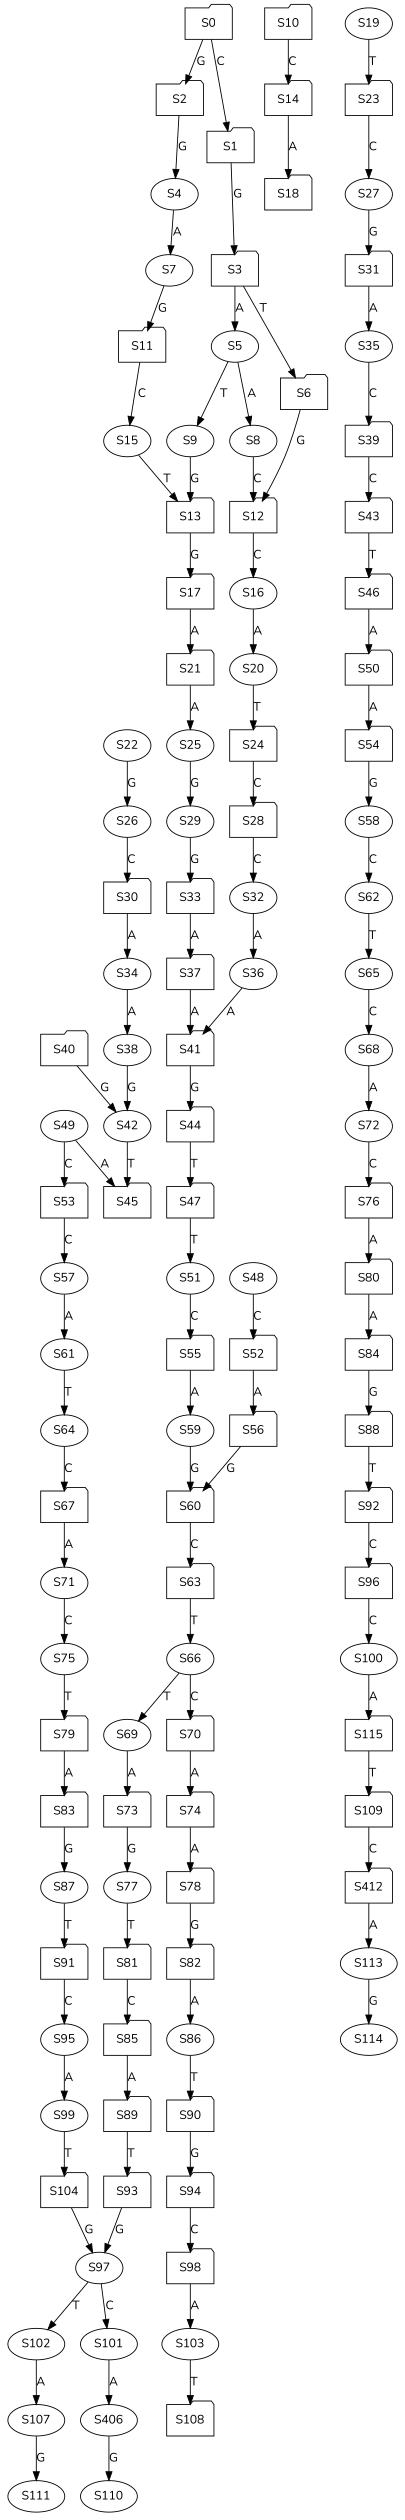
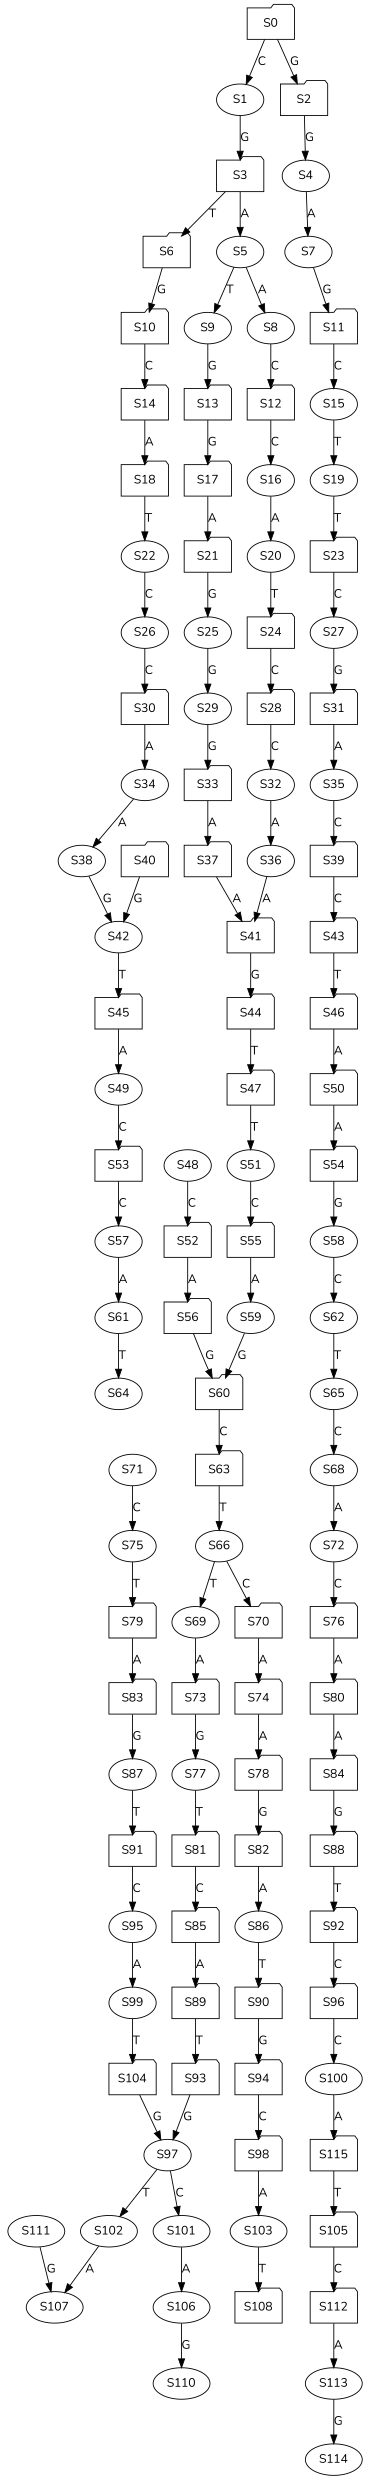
node "S1": shape folder -> ellipse
edge "S6" -> "S12": now "S6" -> "S10"
edge "S15" -> "S13": now "S15" -> "S19"
edge "S18" -> "S22": added, label "T"
edge "S21" -> "S25": label "A" -> "G"
edge "S22" -> "S26": label "G" -> "C"
edge "S49" -> "S45": reversed
node "S67": removed
node "S109": label "S109" -> "S105"
node "S412": label "S412" -> "S112"
node "S406": label "S406" -> "S106"
edge "S107" -> "S111": reversed
